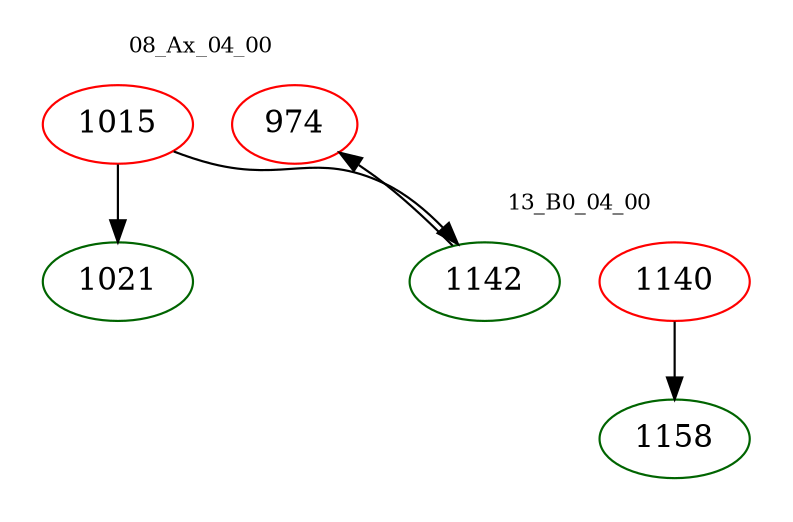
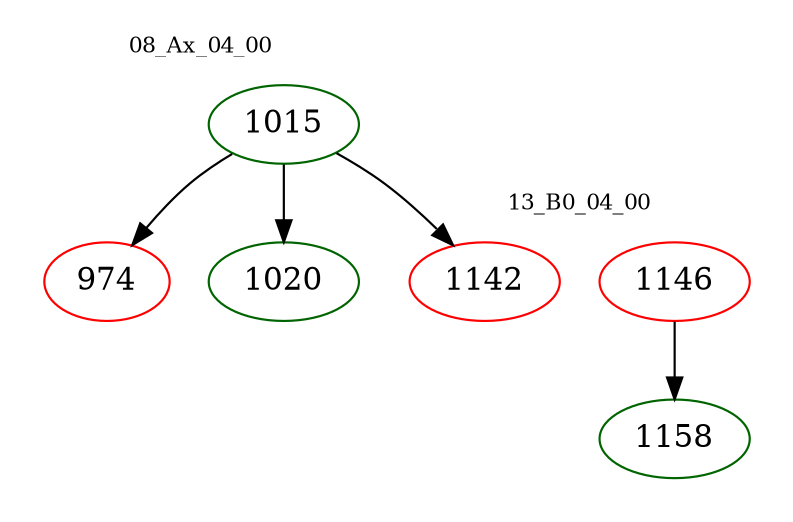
node "1015": color red -> darkgreen
edge "1142" -> "974": now "1015" -> "974"
node "1021": label "1021" -> "1020"
node "1142": color darkgreen -> red
node "1140": label "1140" -> "1146"
